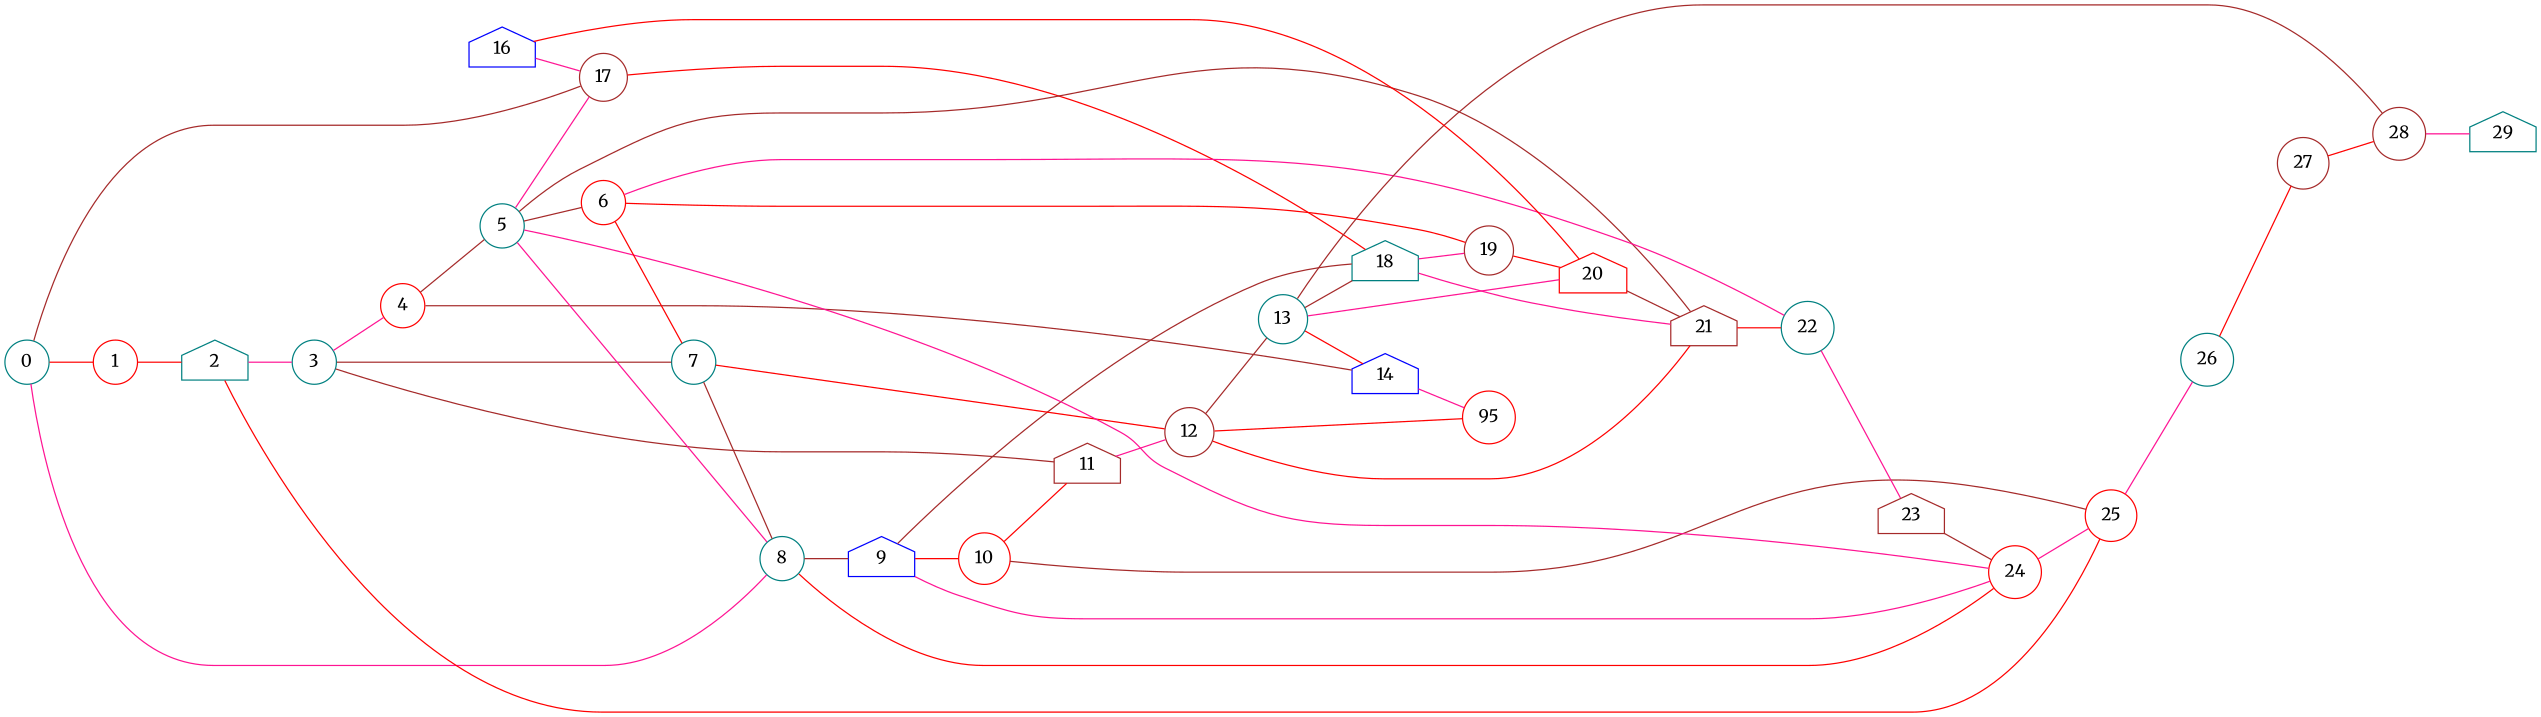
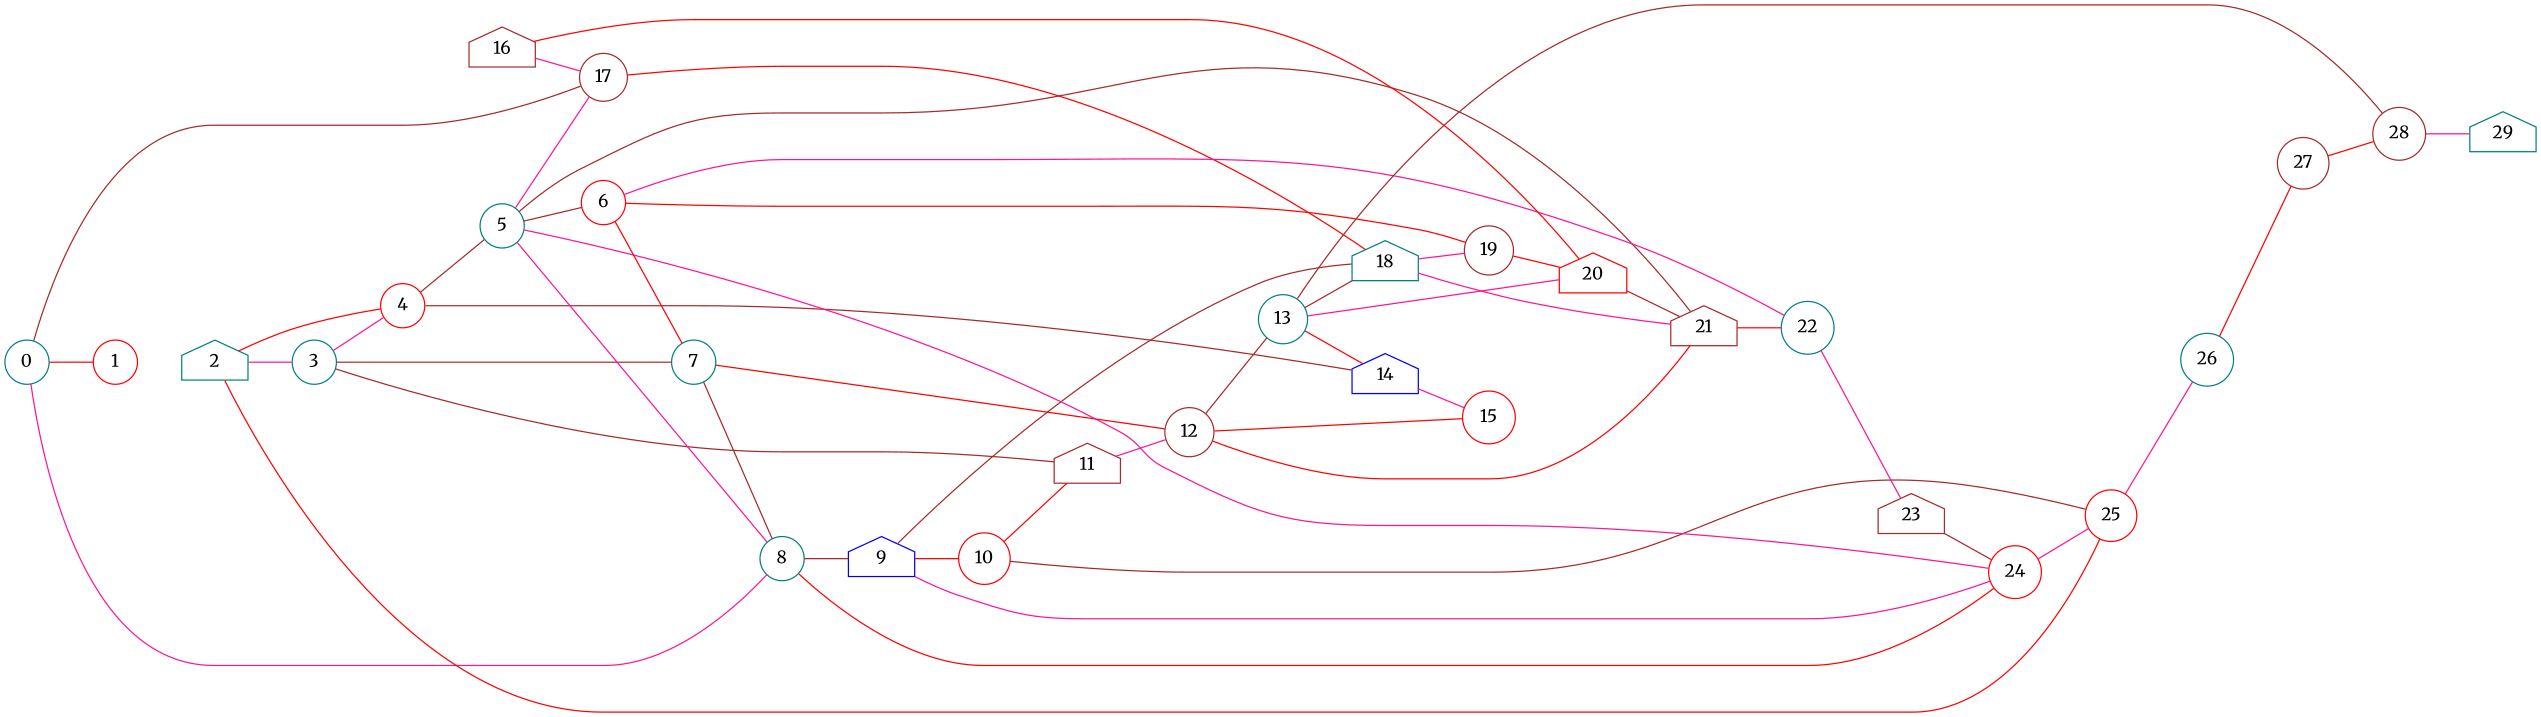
node "16": color blue -> brown
edge "1" -- "2": now "4" -- "2"
node "95": label "95" -> "15"
